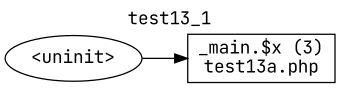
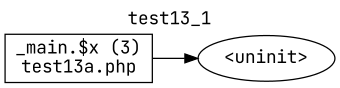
edge "<uninit>" -> "_main.$x (3) test13a.php": reversed
